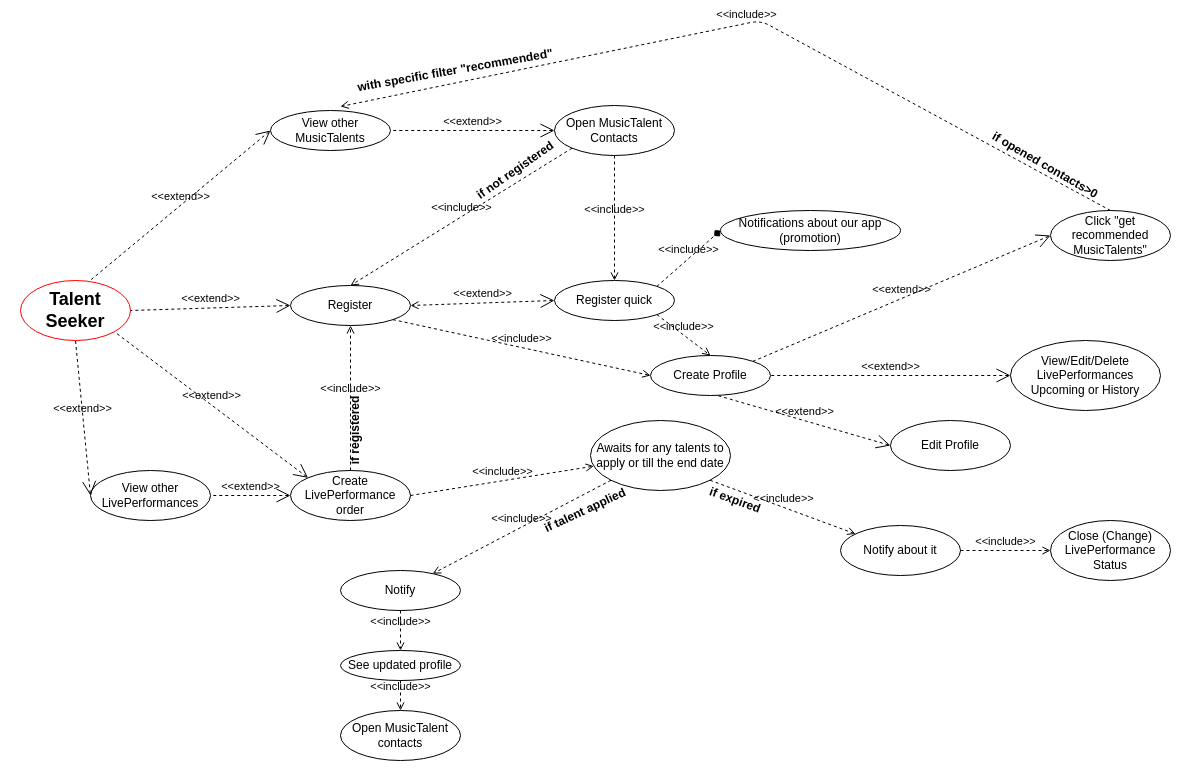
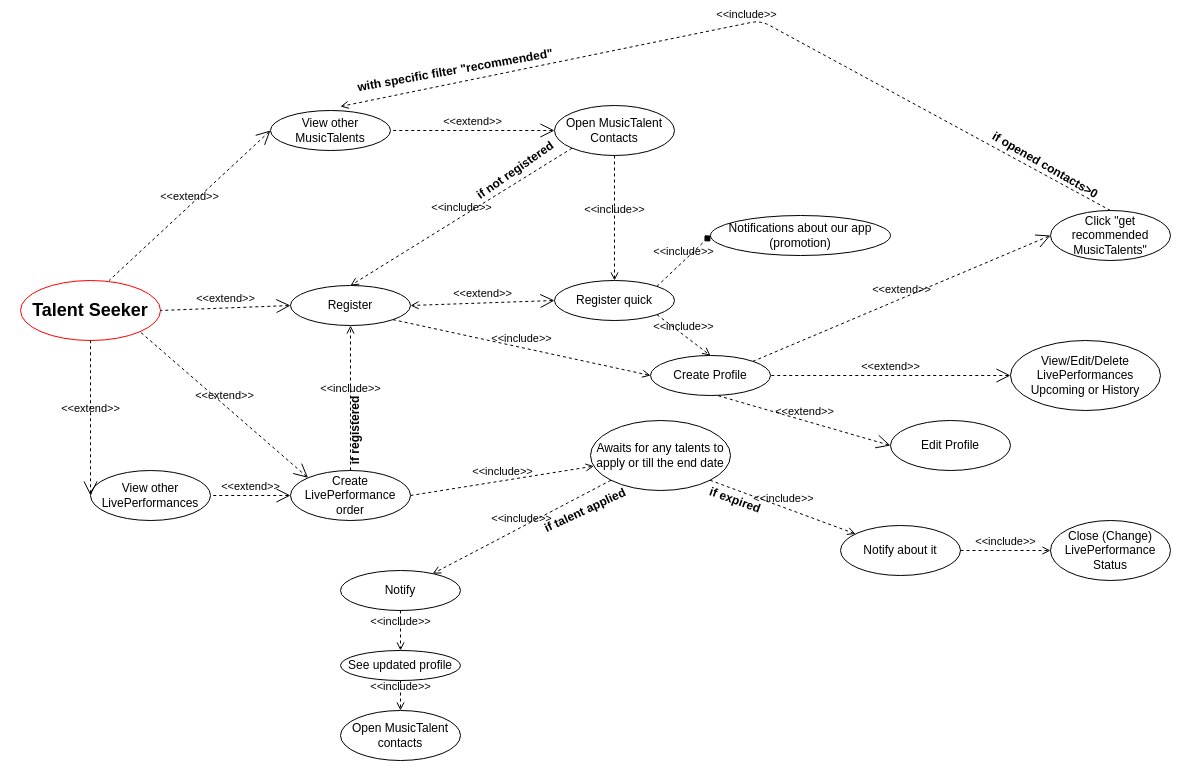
node "Notifications about our app (promotion)": moved (811, 231) -> (801, 236)
node "Talent Seeker": size 110x60 -> 140x60
